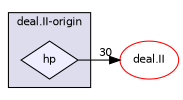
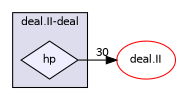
cluster "deal.II-origin": label "deal.II-origin" -> "deal.II-deal"
